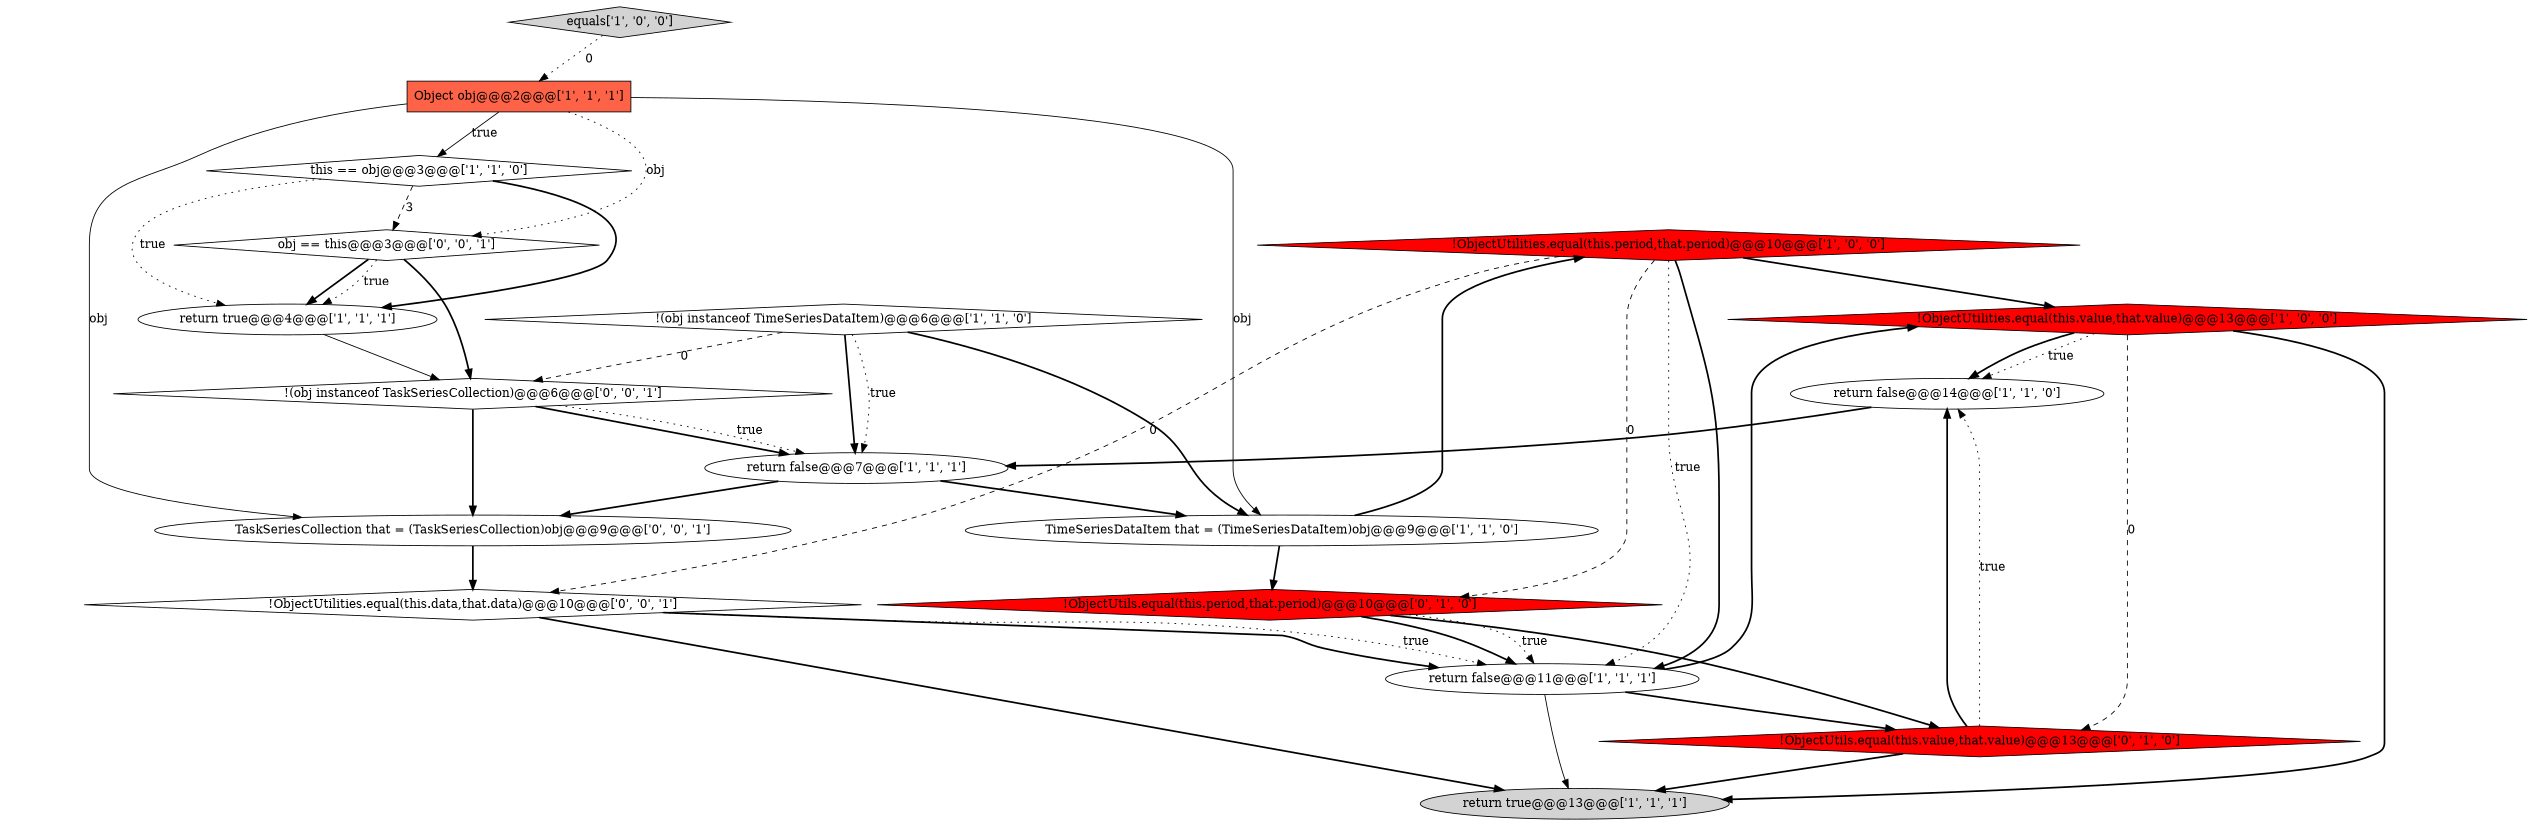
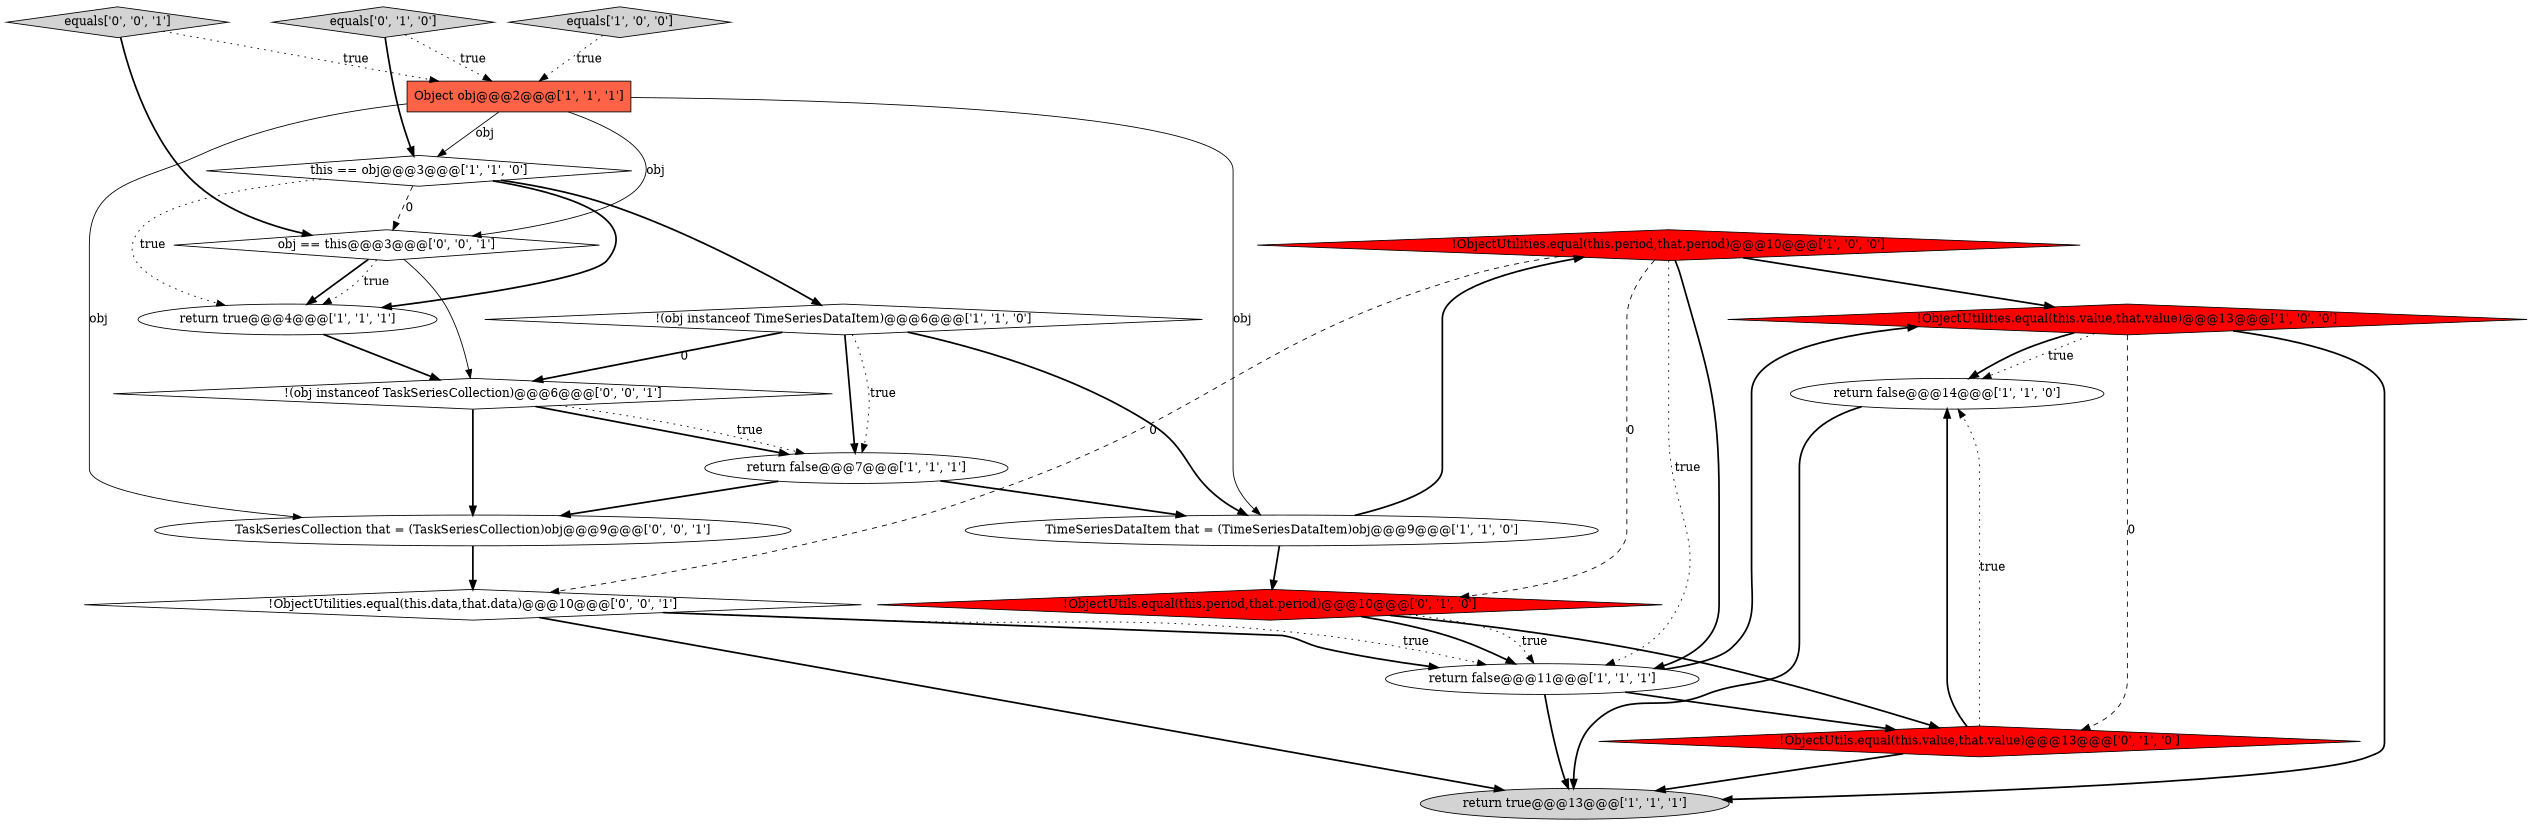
node "equals['0', '0', '1']": added
node "equals['0', '1', '0']": added
edge "equals['1', '0', '0']" -> "Object obj@@@2@@@['1', '1', '1']": label "0" -> "true"
edge "Object obj@@@2@@@['1', '1', '1']" -> "this == obj@@@3@@@['1', '1', '0']": label "true" -> "obj"
edge "Object obj@@@2@@@['1', '1', '1']" -> "obj == this@@@3@@@['0', '0', '1']": style dotted -> solid
edge "this == obj@@@3@@@['1', '1', '0']" -> "obj == this@@@3@@@['0', '0', '1']": label "3" -> "0"
edge "this == obj@@@3@@@['1', '1', '0']" -> "!(obj instanceof TimeSeriesDataItem)@@@6@@@['1', '1', '0']": added
edge "obj == this@@@3@@@['0', '0', '1']" -> "!(obj instanceof TaskSeriesCollection)@@@6@@@['0', '0', '1']": style bold -> solid
edge "return true@@@4@@@['1', '1', '1']" -> "!(obj instanceof TaskSeriesCollection)@@@6@@@['0', '0', '1']": style solid -> bold
edge "!(obj instanceof TimeSeriesDataItem)@@@6@@@['1', '1', '0']" -> "!(obj instanceof TaskSeriesCollection)@@@6@@@['0', '0', '1']": style dashed -> bold
edge "return false@@@14@@@['1', '1', '0']" -> "return false@@@7@@@['1', '1', '1']": now "return false@@@14@@@['1', '1', '0']" -> "return true@@@13@@@['1', '1', '1']"
edge "return false@@@11@@@['1', '1', '1']" -> "return true@@@13@@@['1', '1', '1']": style solid -> bold
